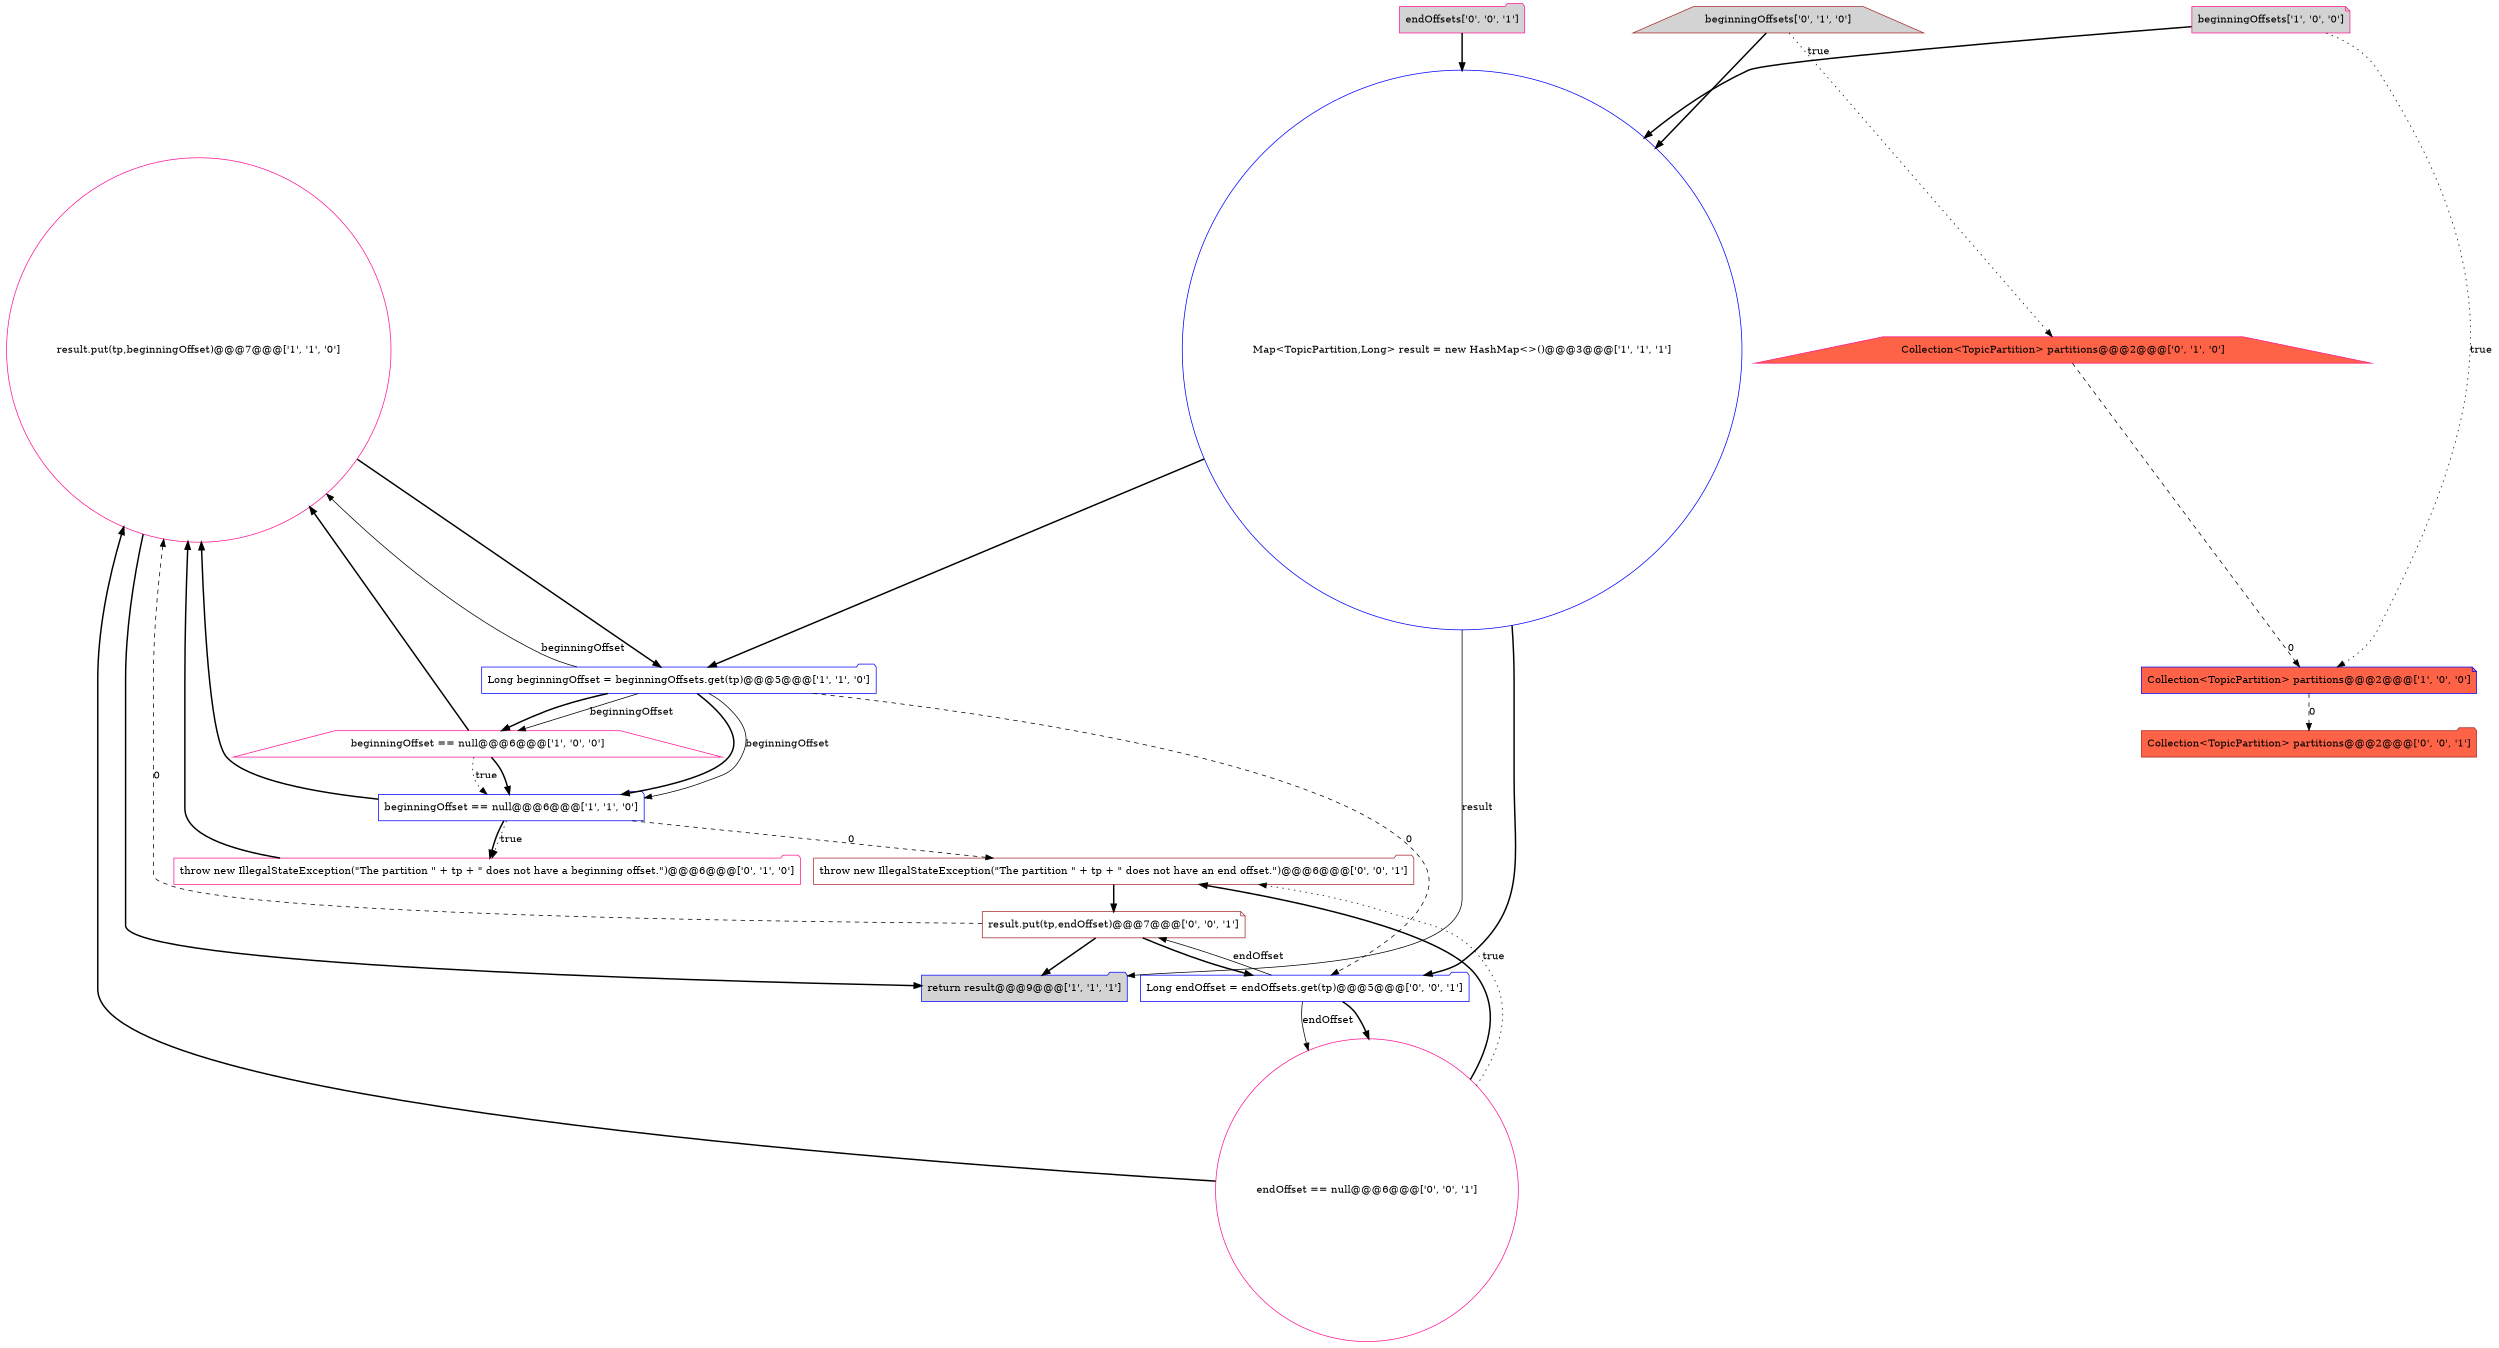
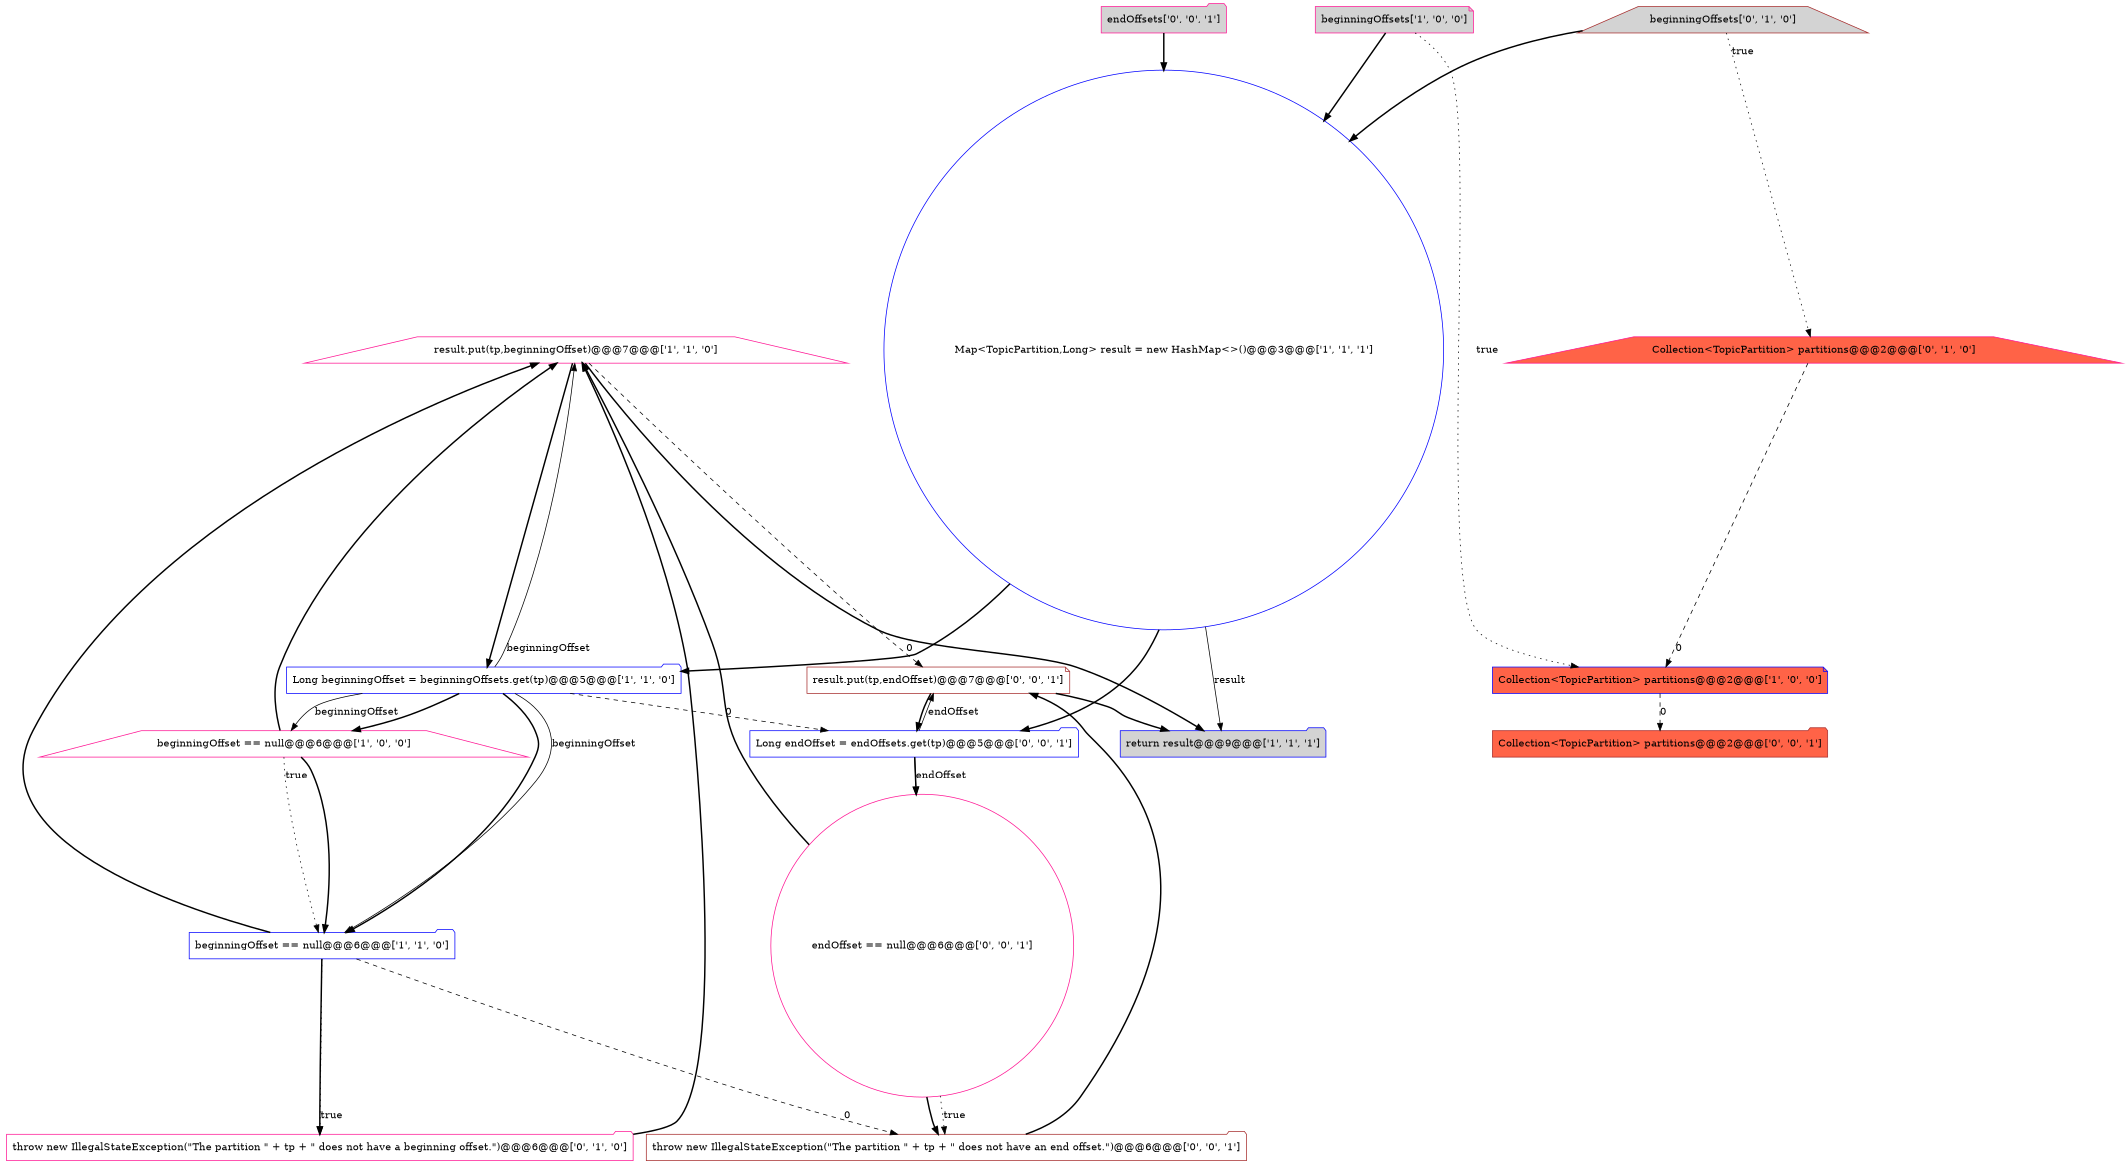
node "result.put(tp,beginningOffset)@@@7@@@['1', '1', '0']": shape circle -> trapezium
edge "result.put(tp,endOffset)@@@7@@@['0', '0', '1']" -> "result.put(tp,beginningOffset)@@@7@@@['1', '1', '0']": reversed
